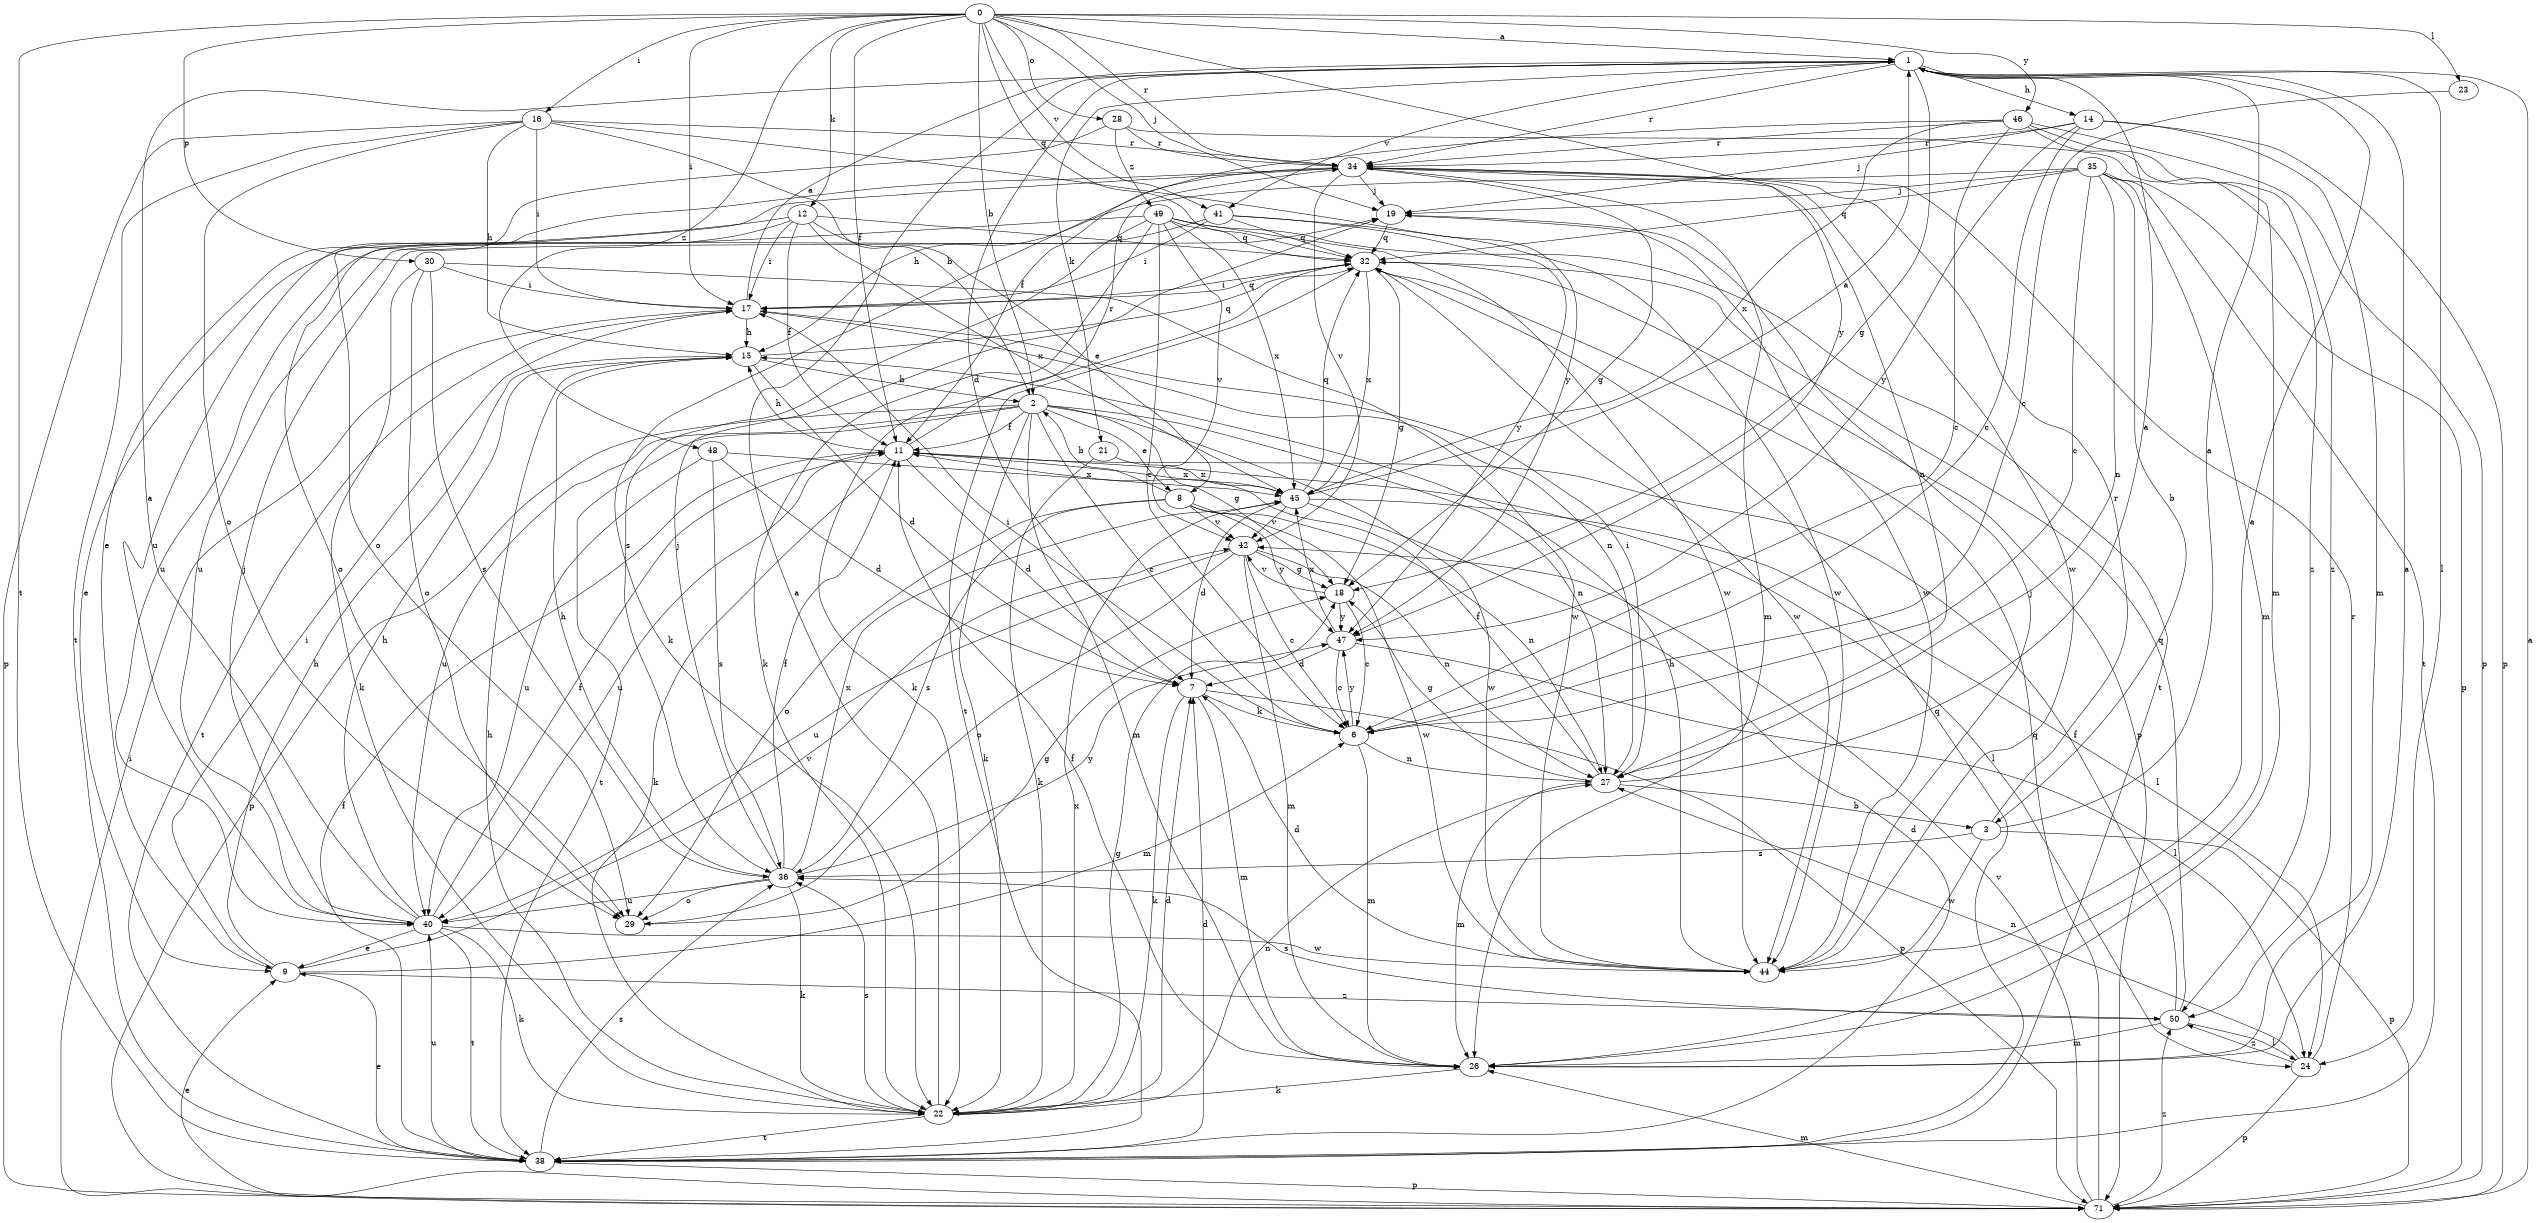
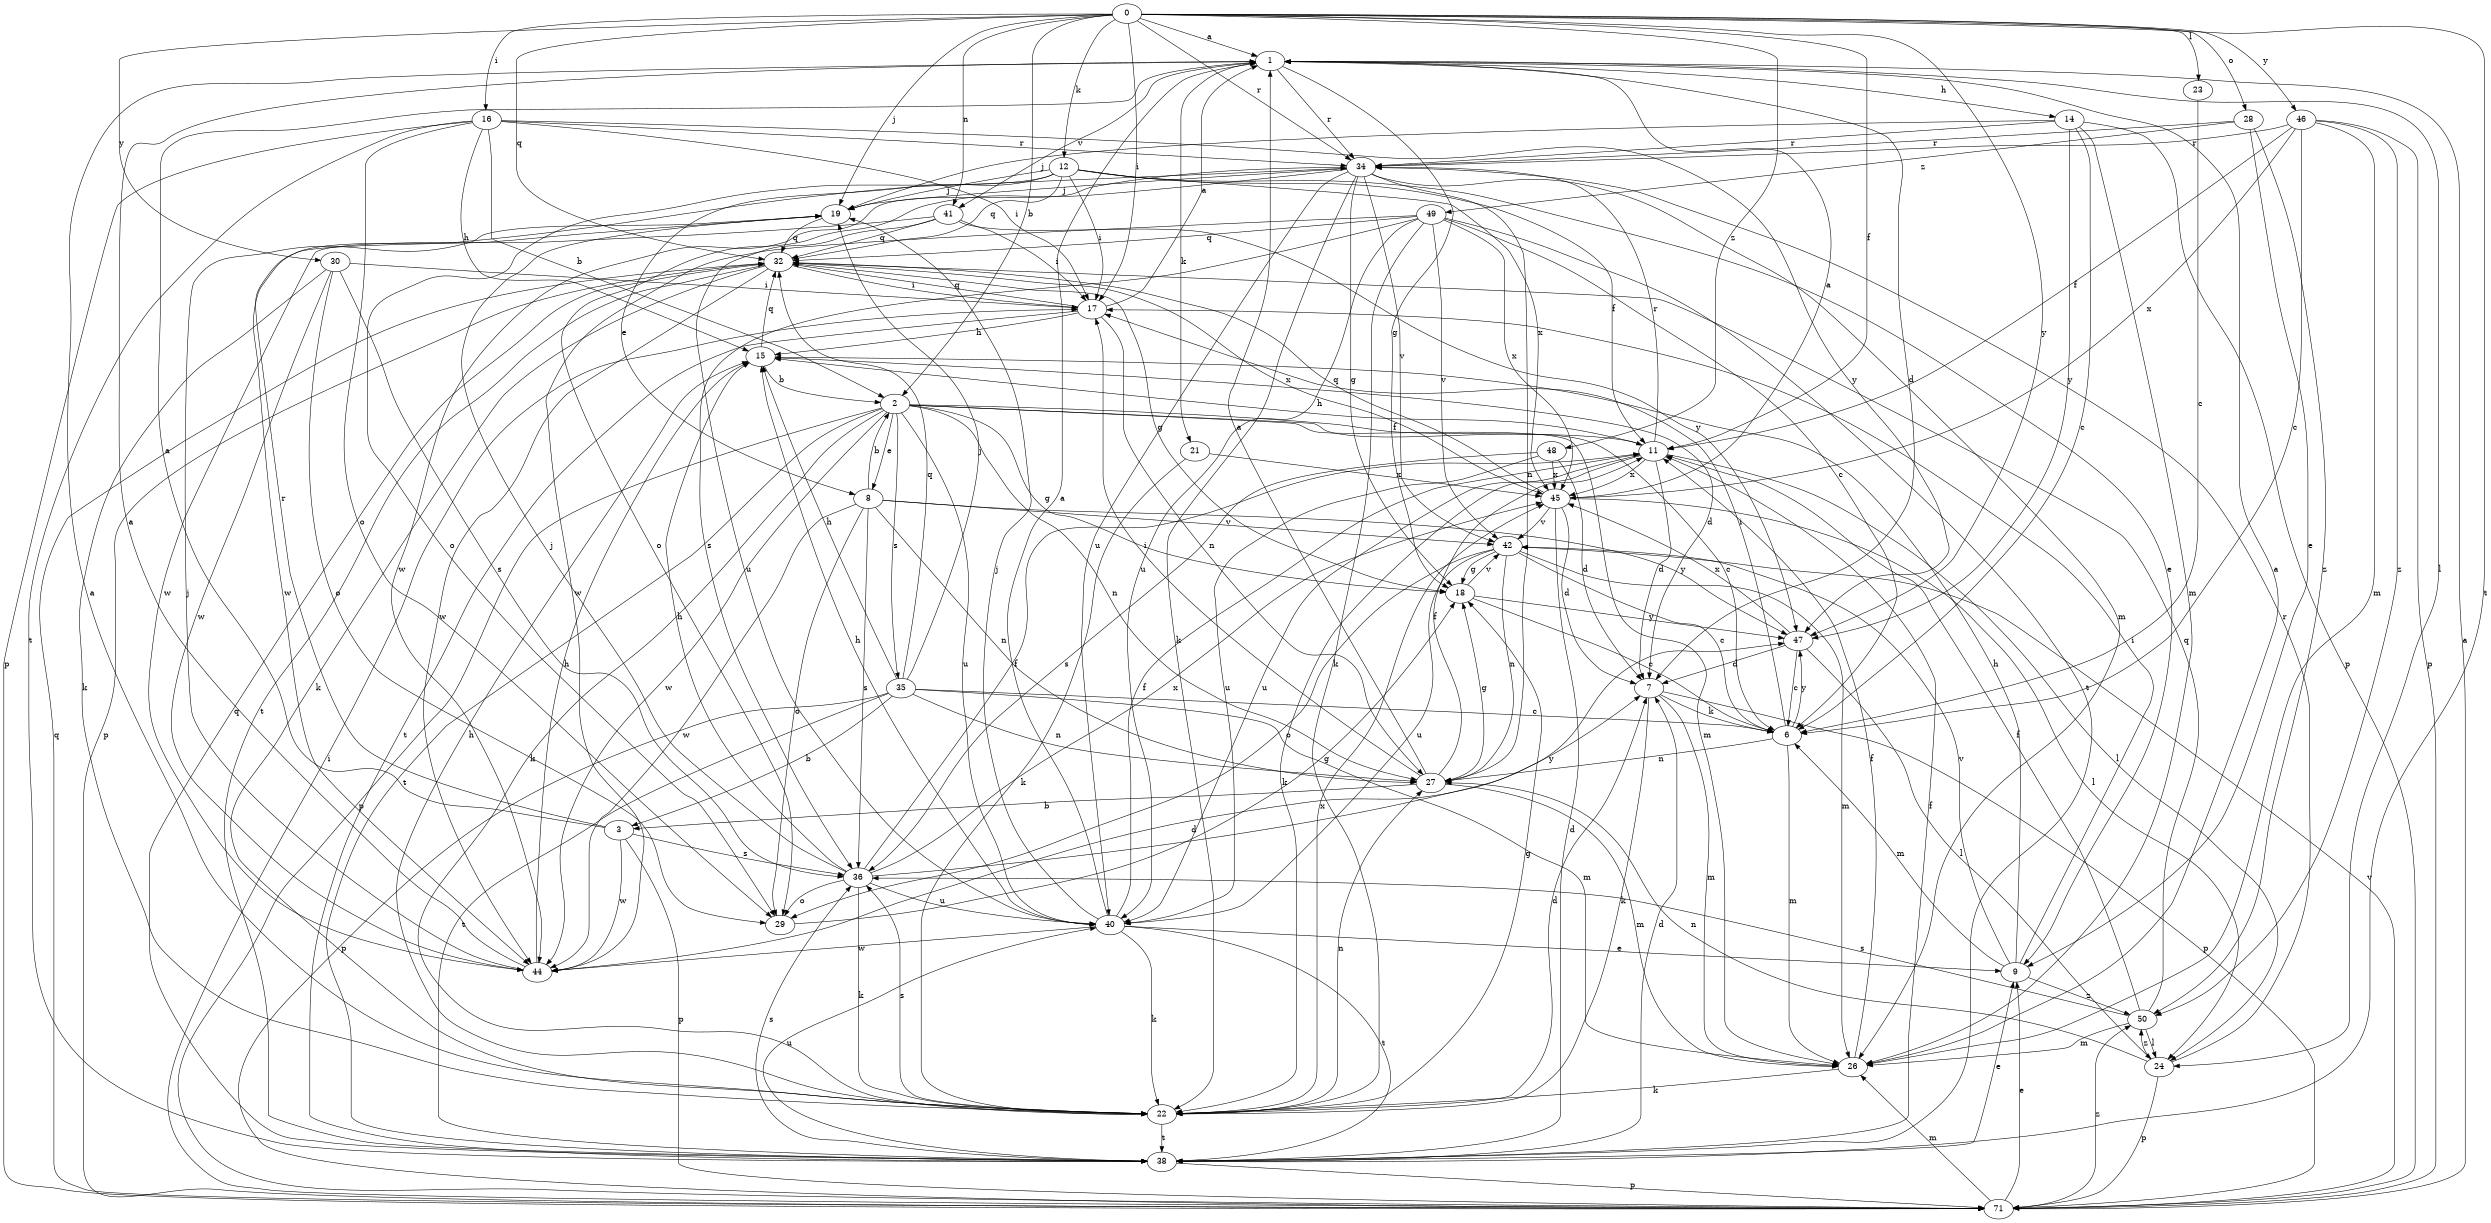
edge "0" -> "41": label "v" -> "n"
edge "0" -> "30": label "p" -> "y"
edge "12" -> "19": added, label "j"
edge "2" -> "35": added, label "s"
